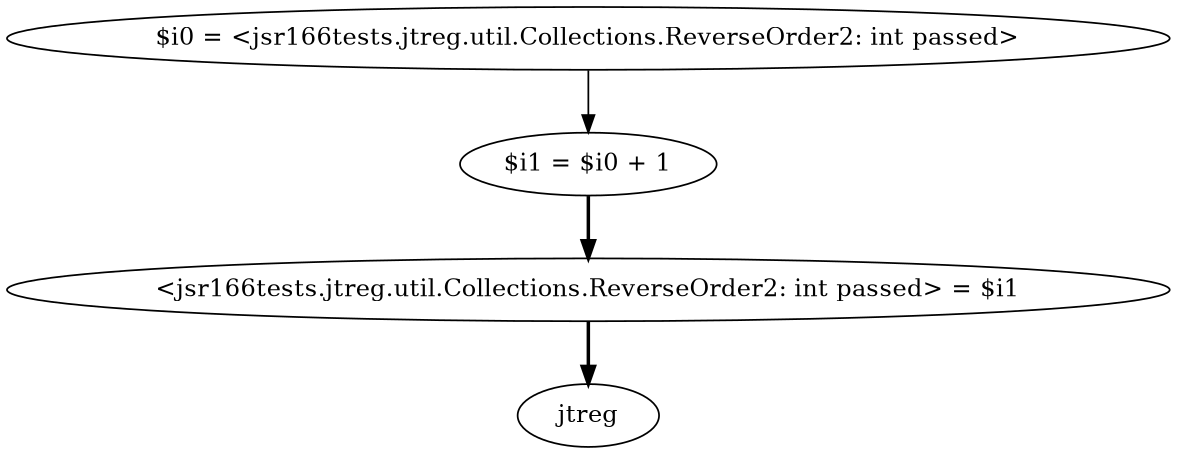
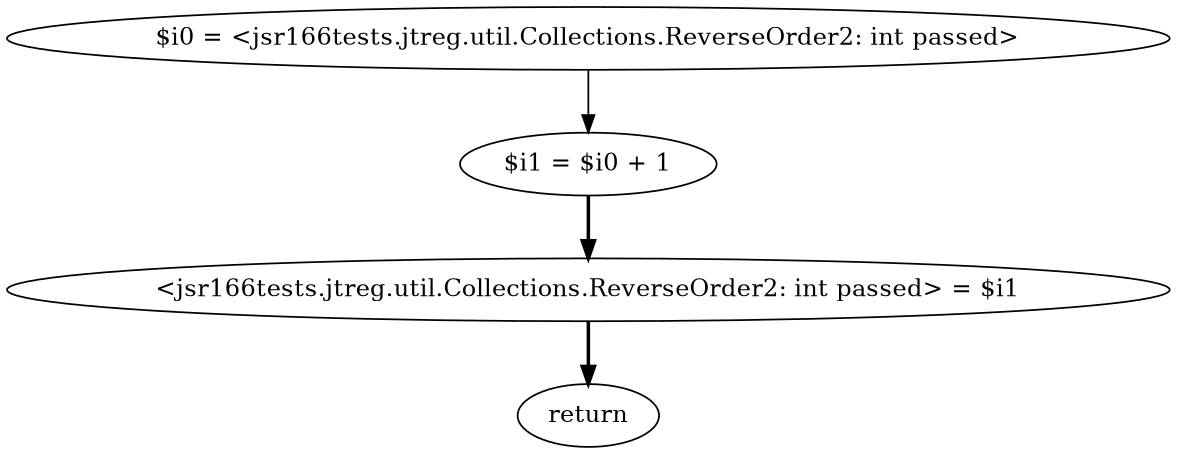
node "jtreg": label "jtreg" -> "return"
